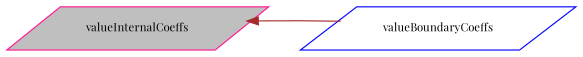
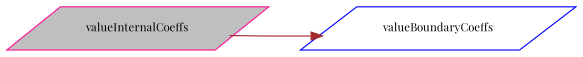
edge "valueBoundaryCoeffs" -> "valueInternalCoeffs": reversed
